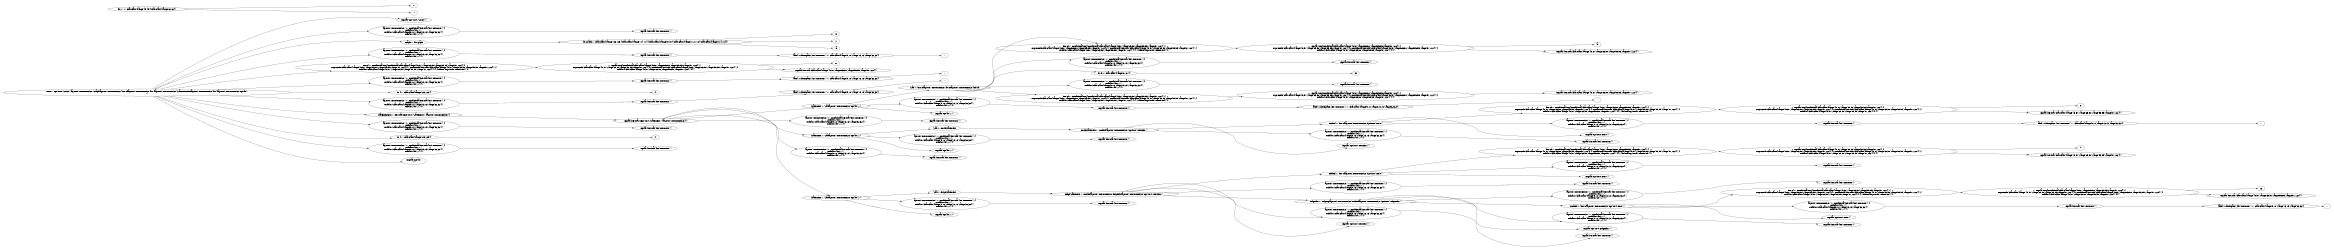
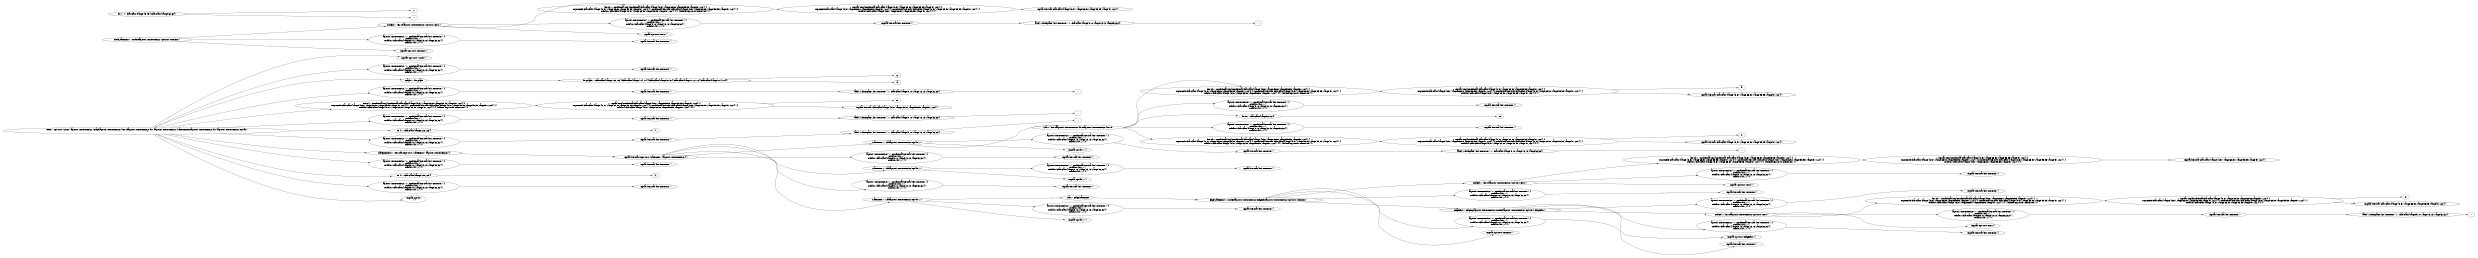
node "'r'": removed
node "'c'": removed
node "Stat -> NodeStatement": removed
node "'b'": added
node "'d'": removed
